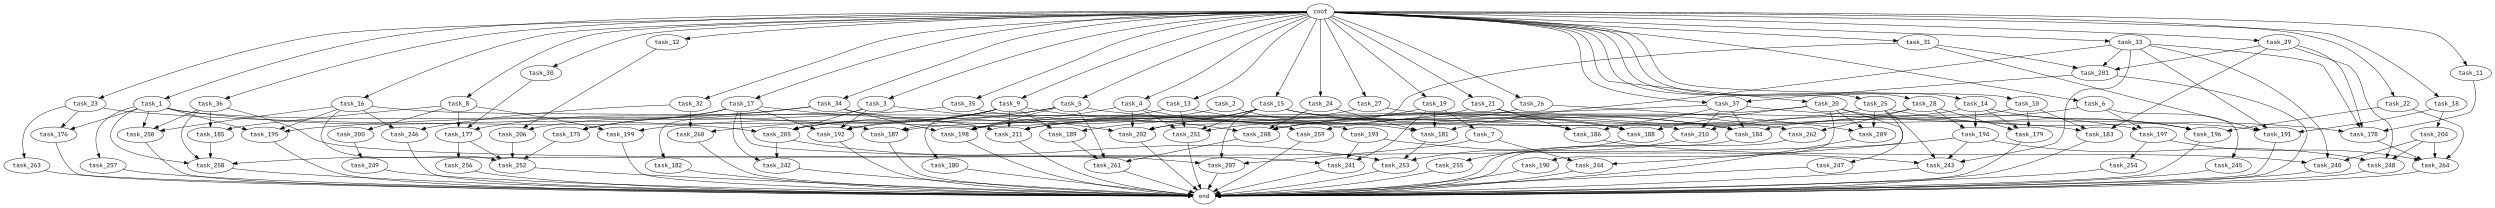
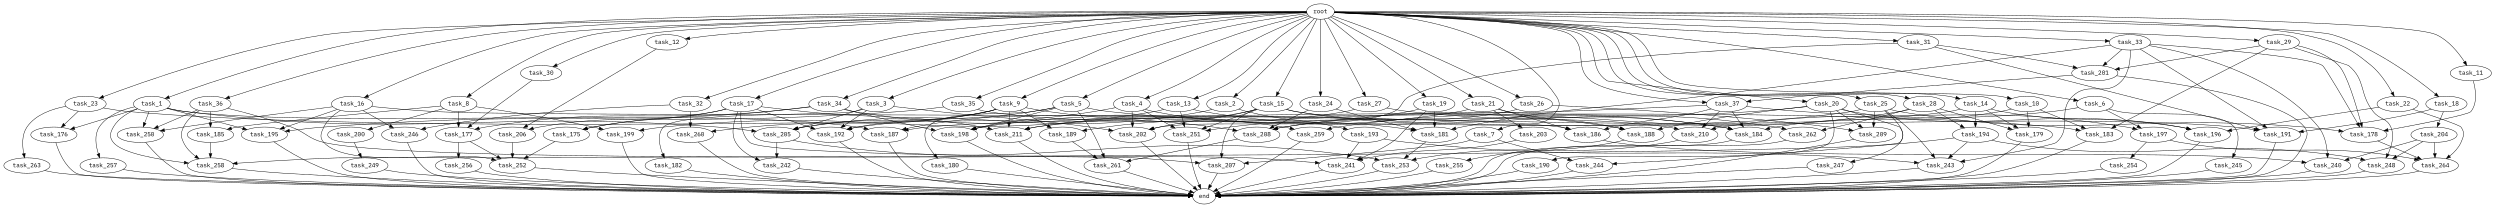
edge "root" -> "task_2": added
edge "task_19" -> "task_7": now "root" -> "task_7"
node "task_203": added
